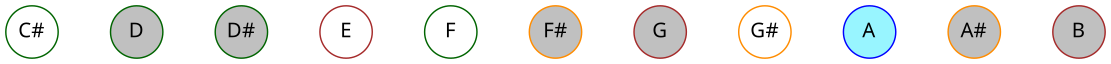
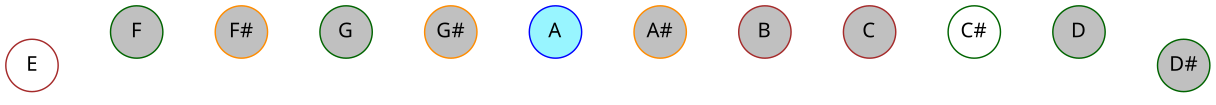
node "F": fillcolor white -> gray
node "G": color brown -> darkgreen
node "G#": fillcolor white -> gray
node "C": added
